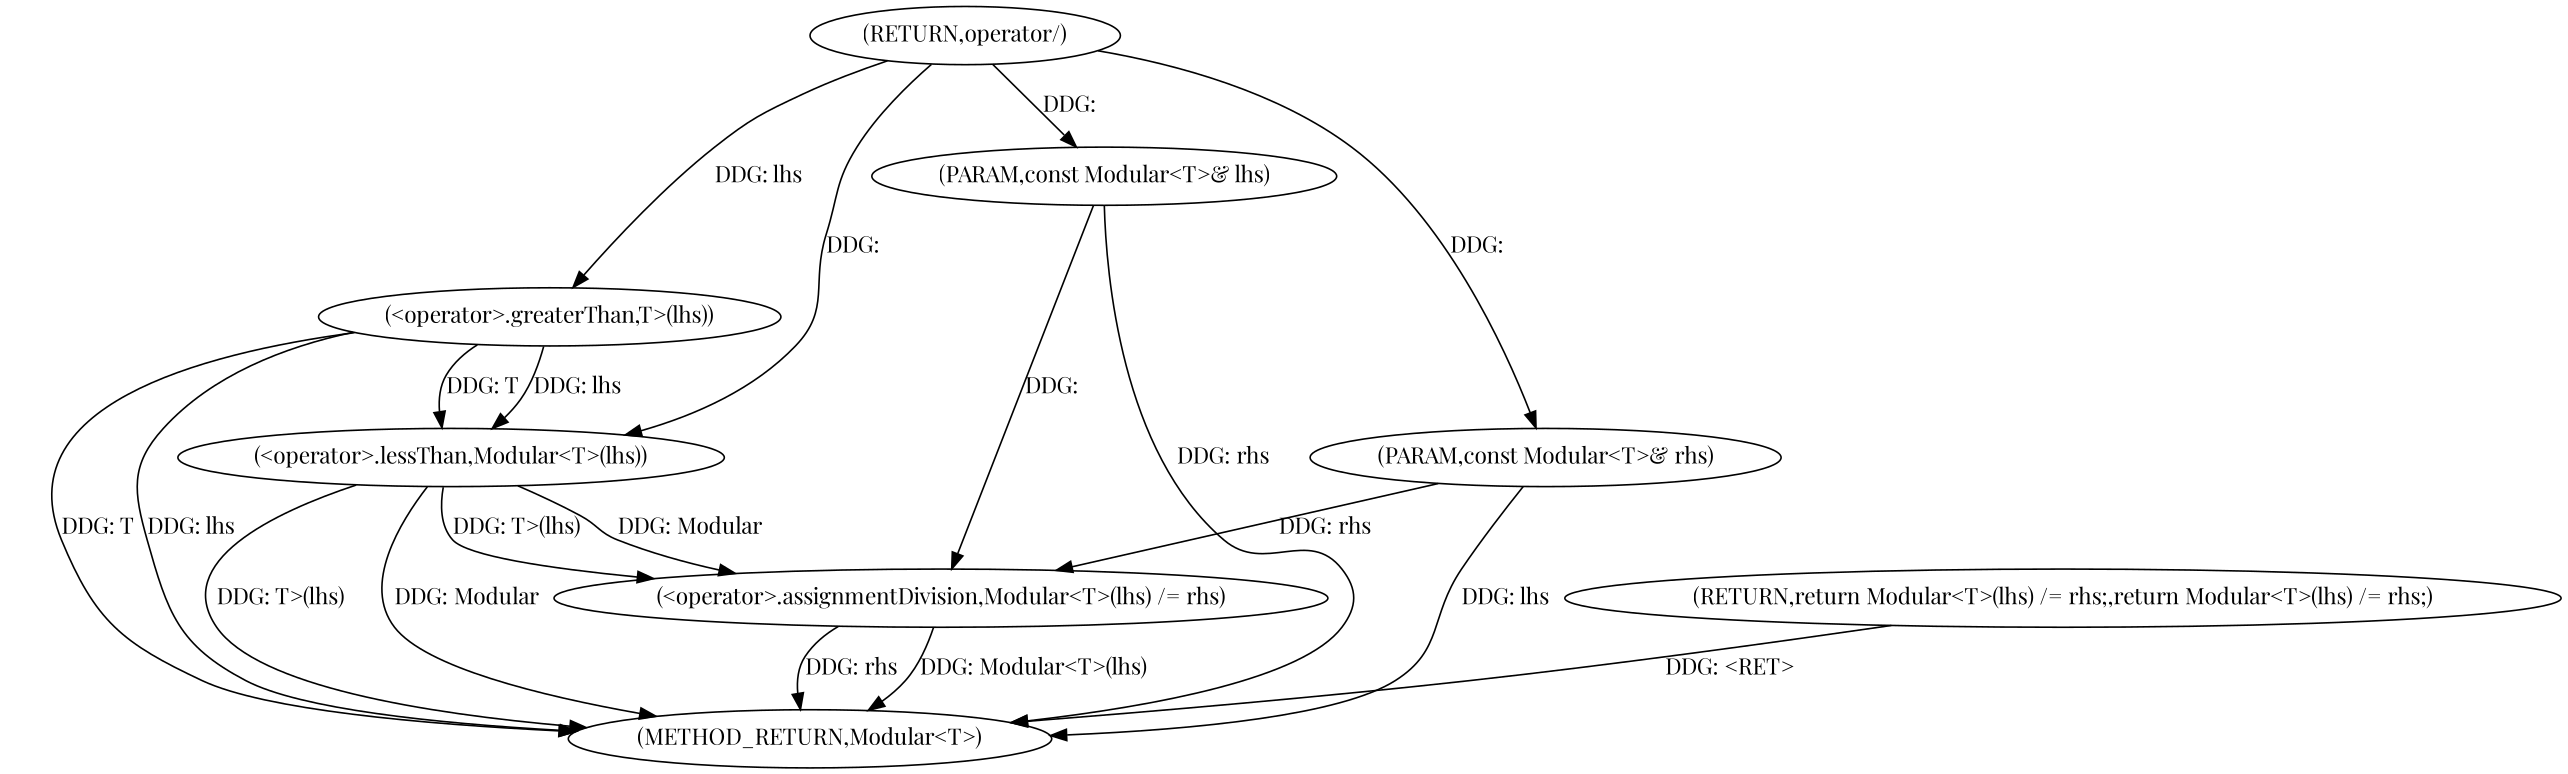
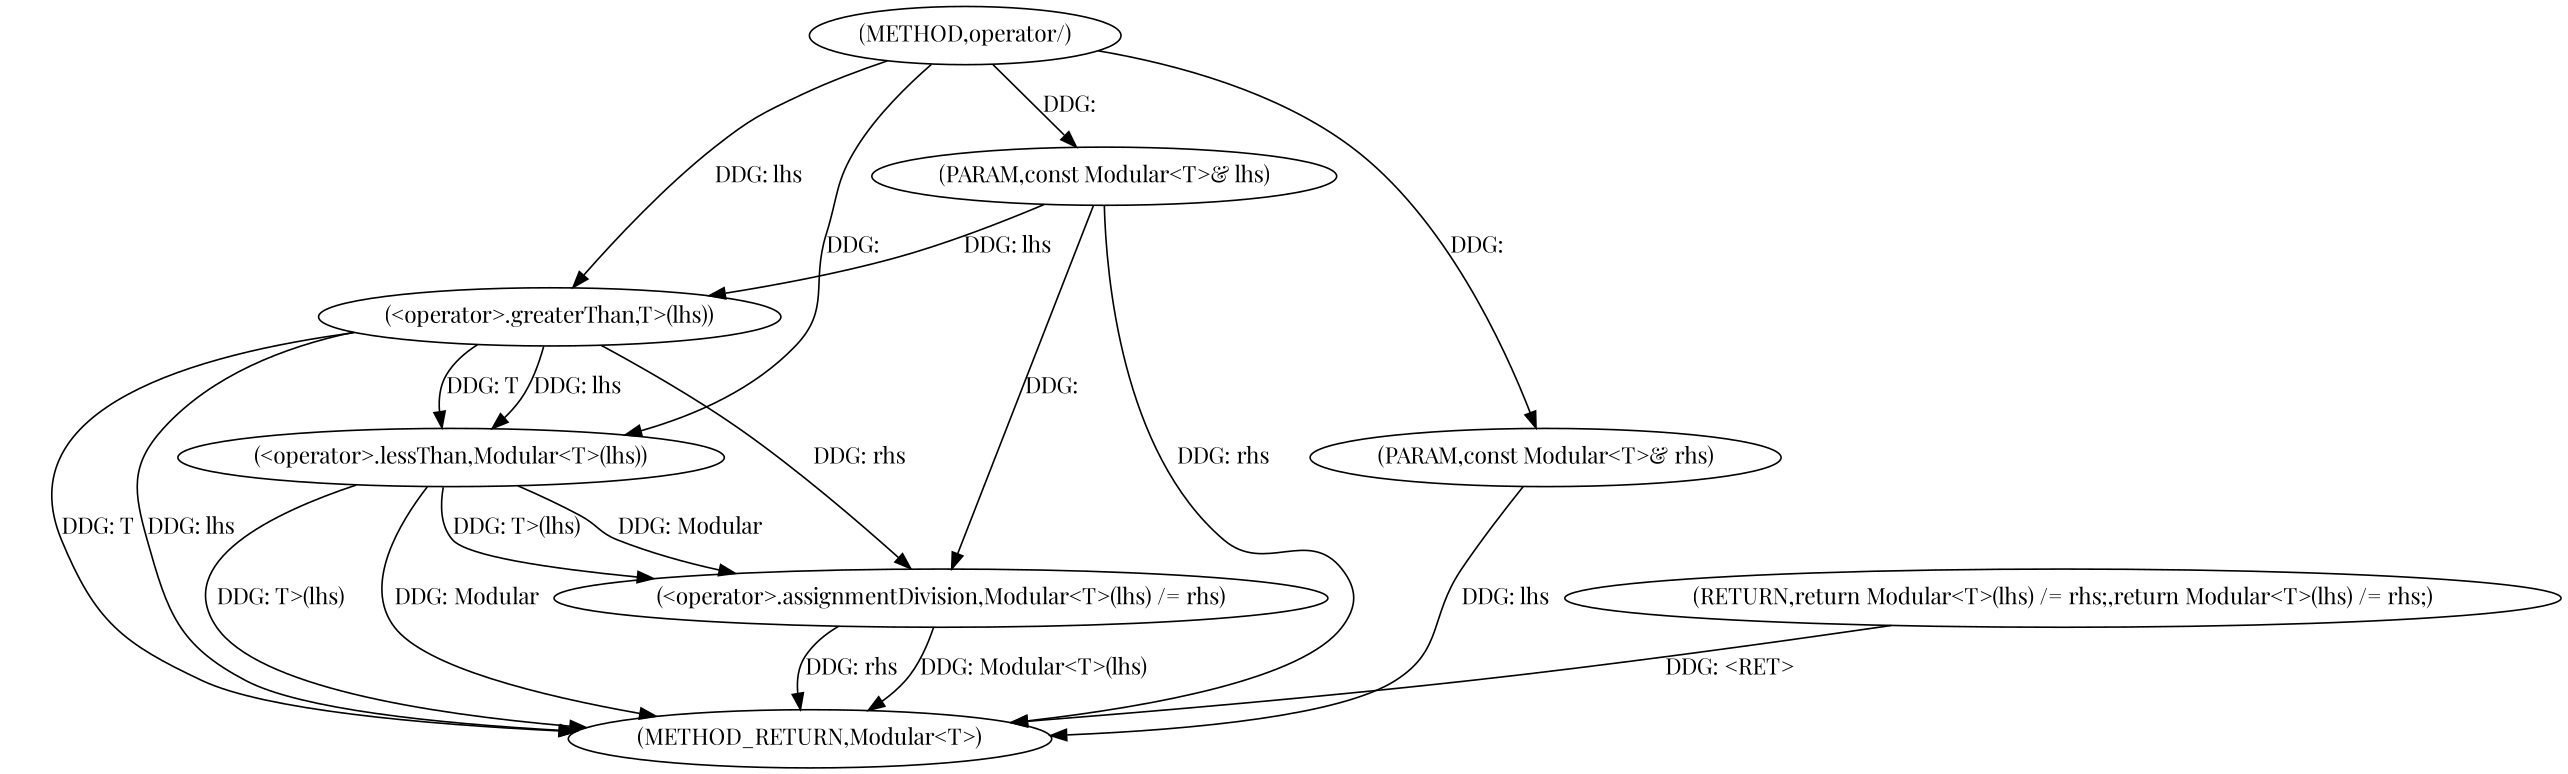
node "(RETURN,operator/)": label "(RETURN,operator/)" -> "(METHOD,operator/)"
edge "(PARAM,const Modular<T>& lhs)" -> "(<operator>.greaterThan,T>(lhs))": added, label "DDG: lhs"
edge "(PARAM,const Modular<T>& rhs)" -> "(<operator>.assignmentDivision,Modular<T>(lhs) /= rhs)": now "(<operator>.greaterThan,T>(lhs))" -> "(<operator>.assignmentDivision,Modular<T>(lhs) /= rhs)"
